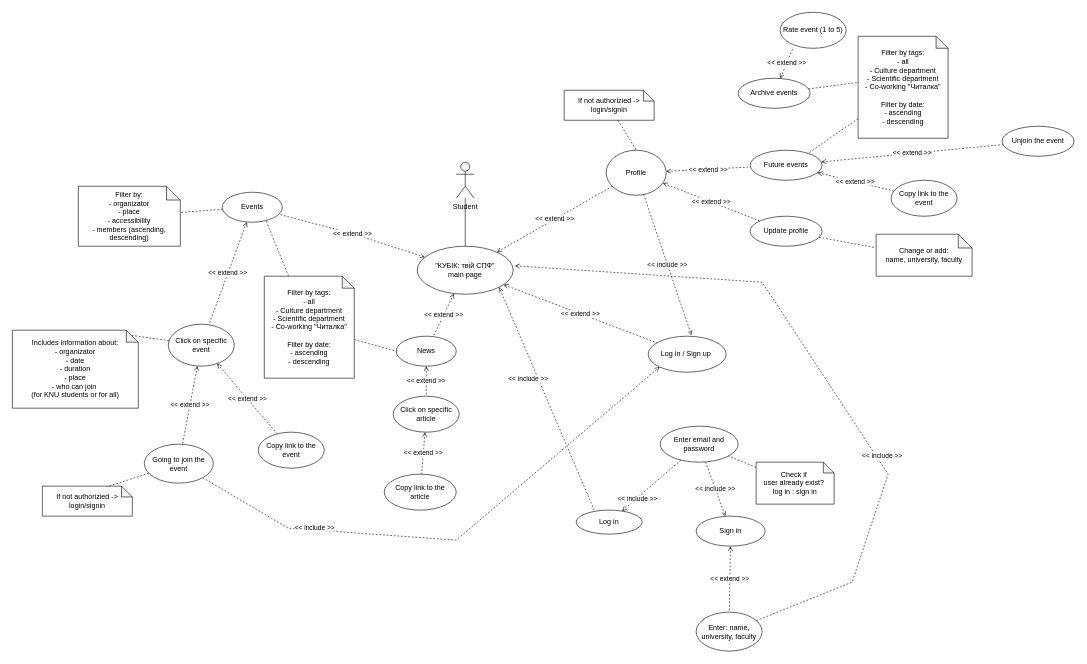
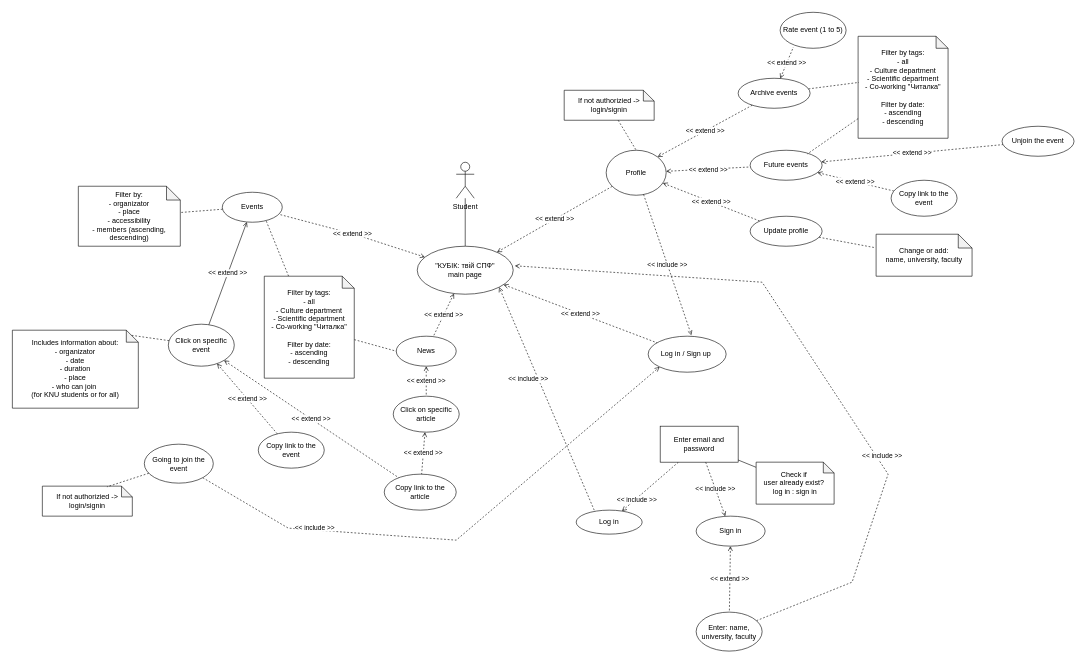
edge "Archive events" -> "Profile": added, label "<< extend >>"
edge "Click on specific event" -> "Events": style dashed -> solid
edge "Going to join the event" -> "Click on specific event": now "Copy link to the article" -> "Click on specific event"
node "Enter email and password": shape ellipse -> rectangle
edge "Enter email and password" -- "Check if user already exist? log in : sign in": style dashed -> solid
